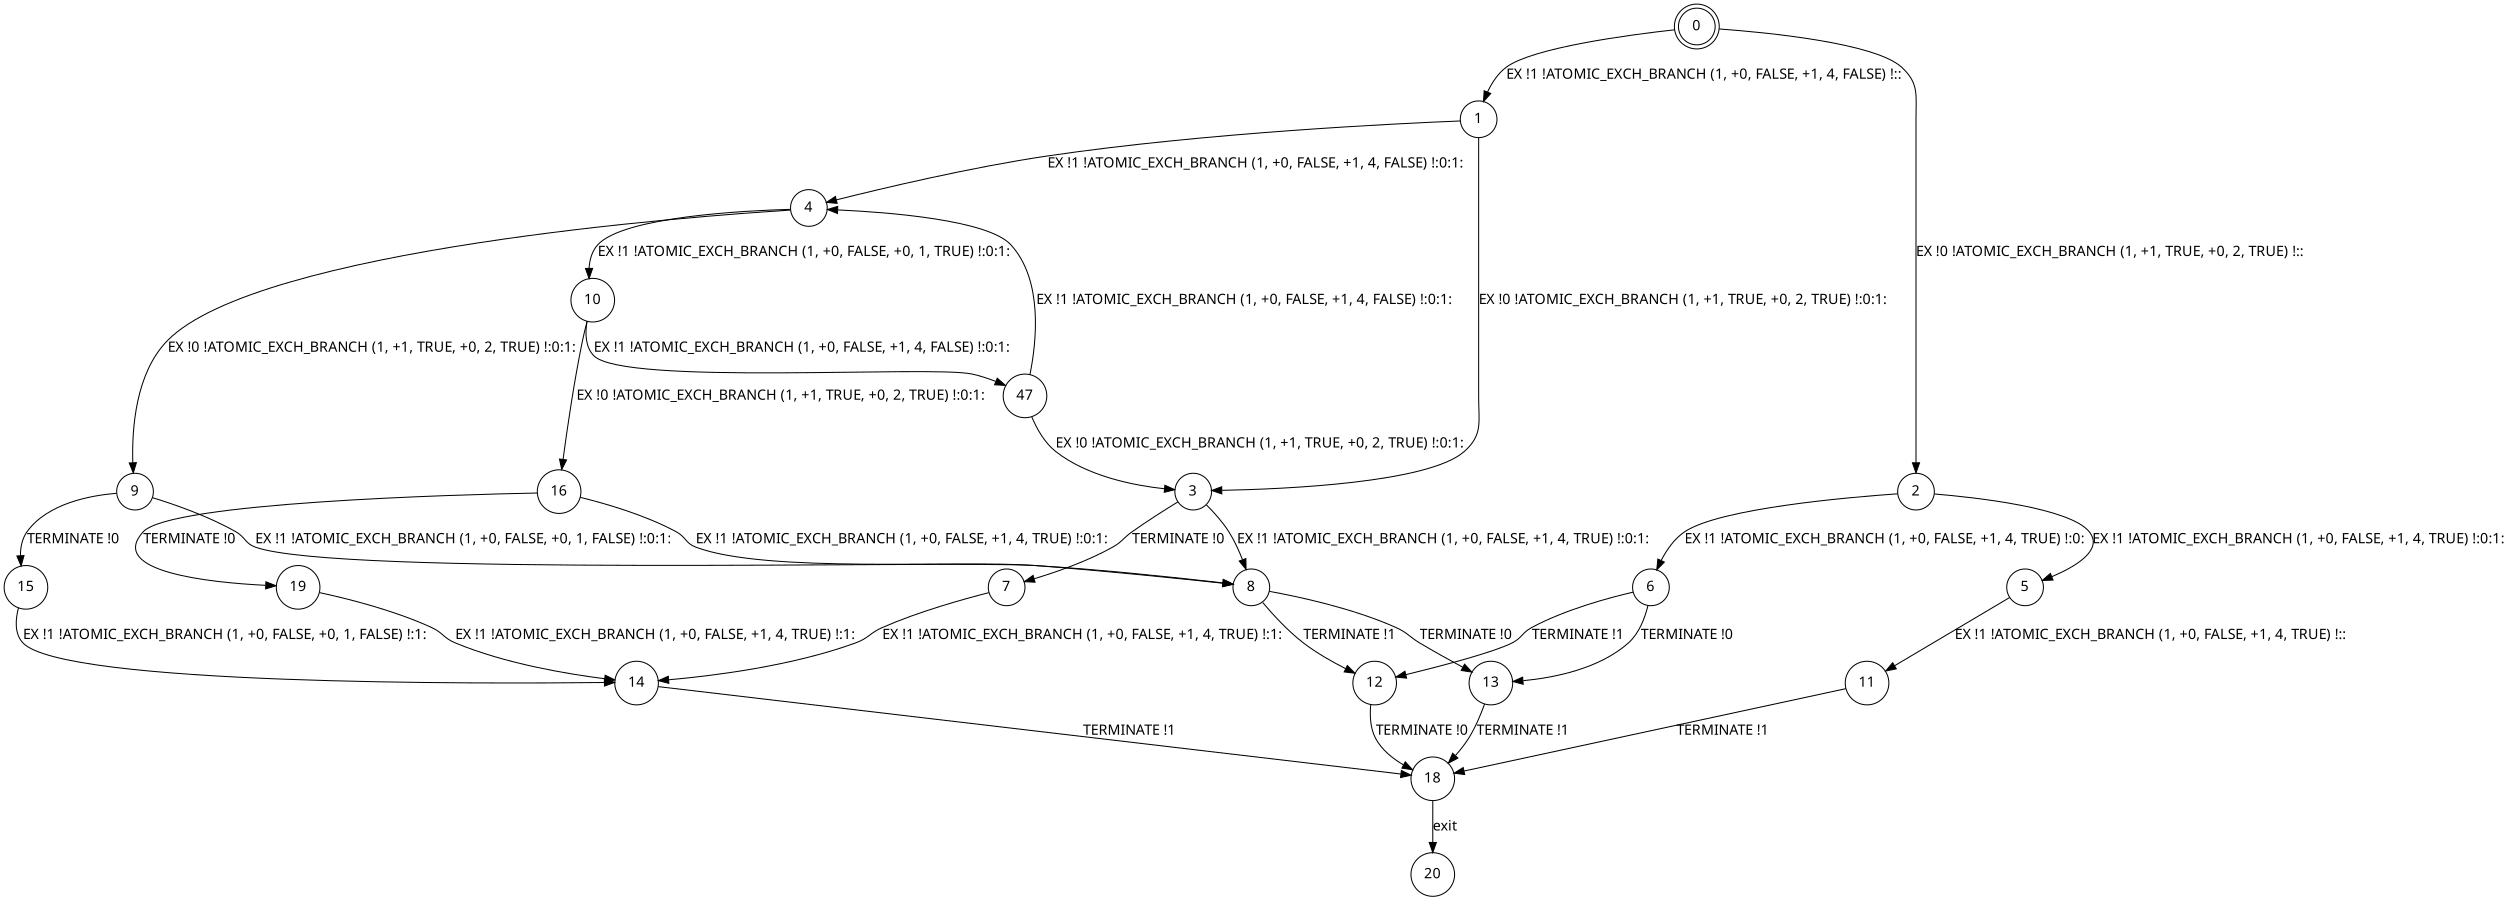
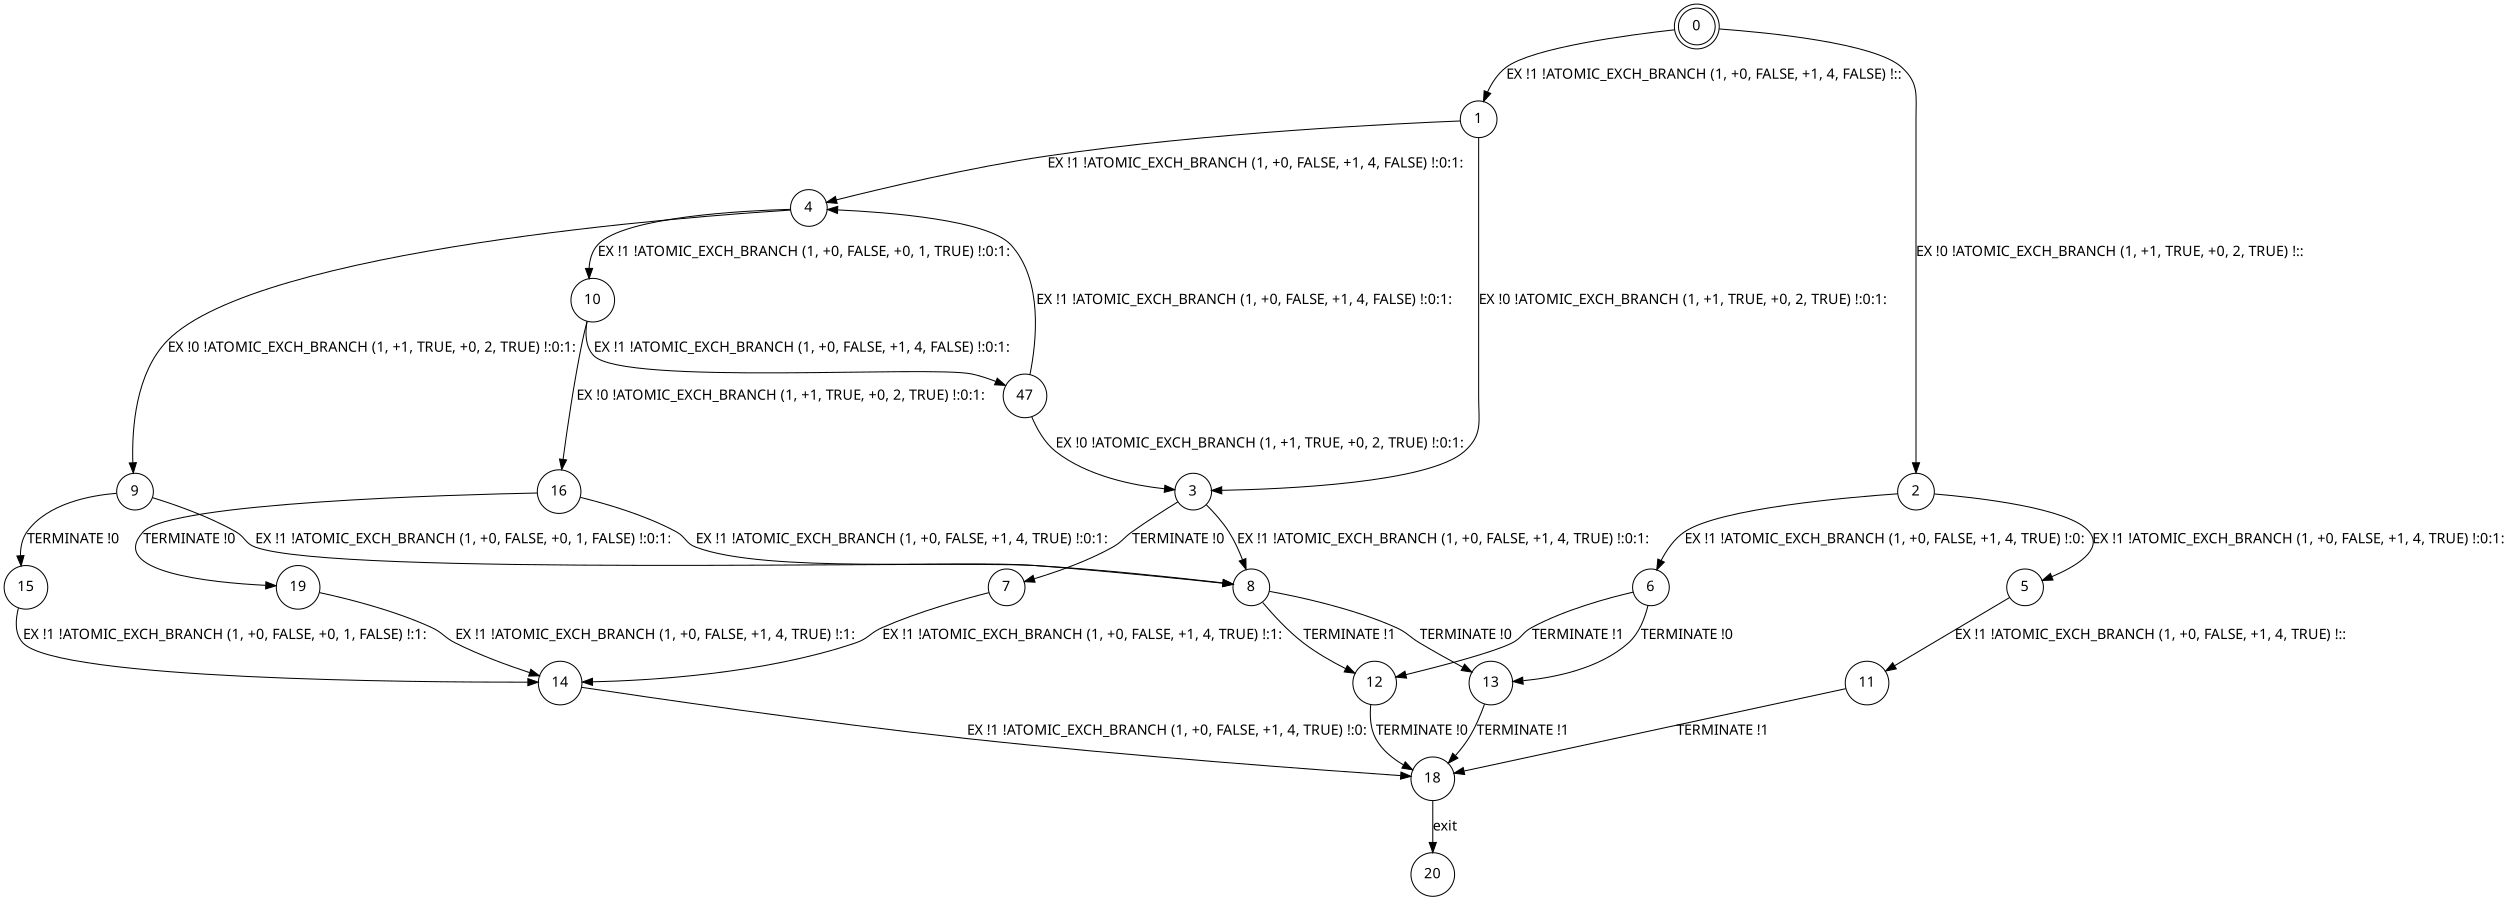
edge "14" -> "18": label "TERMINATE !1" -> "EX !1 !ATOMIC_EXCH_BRANCH (1, +0, FALSE, +1, 4, TRUE) !:0:"
